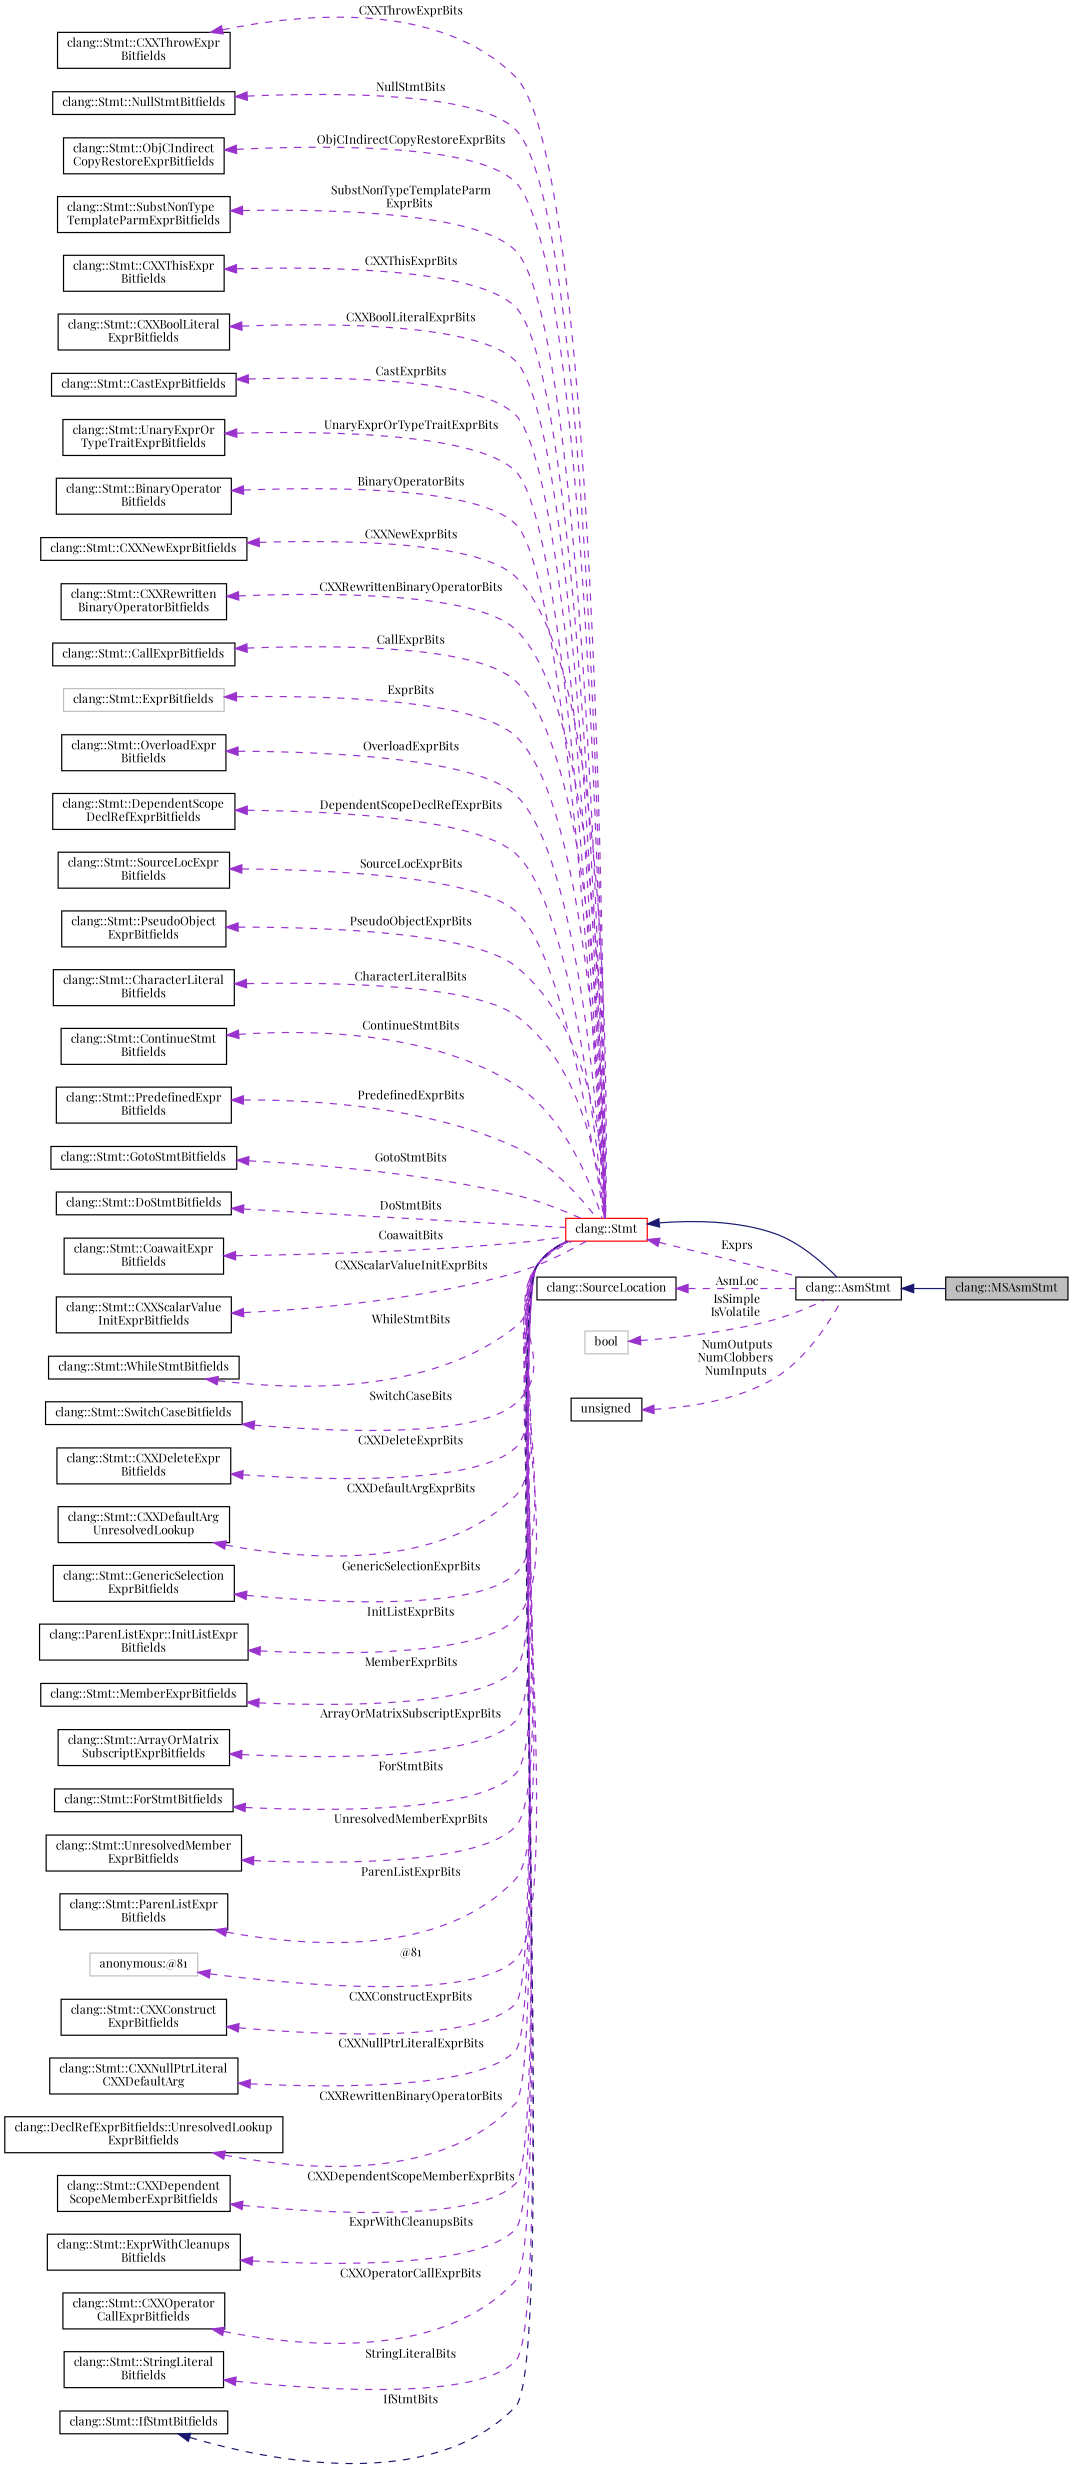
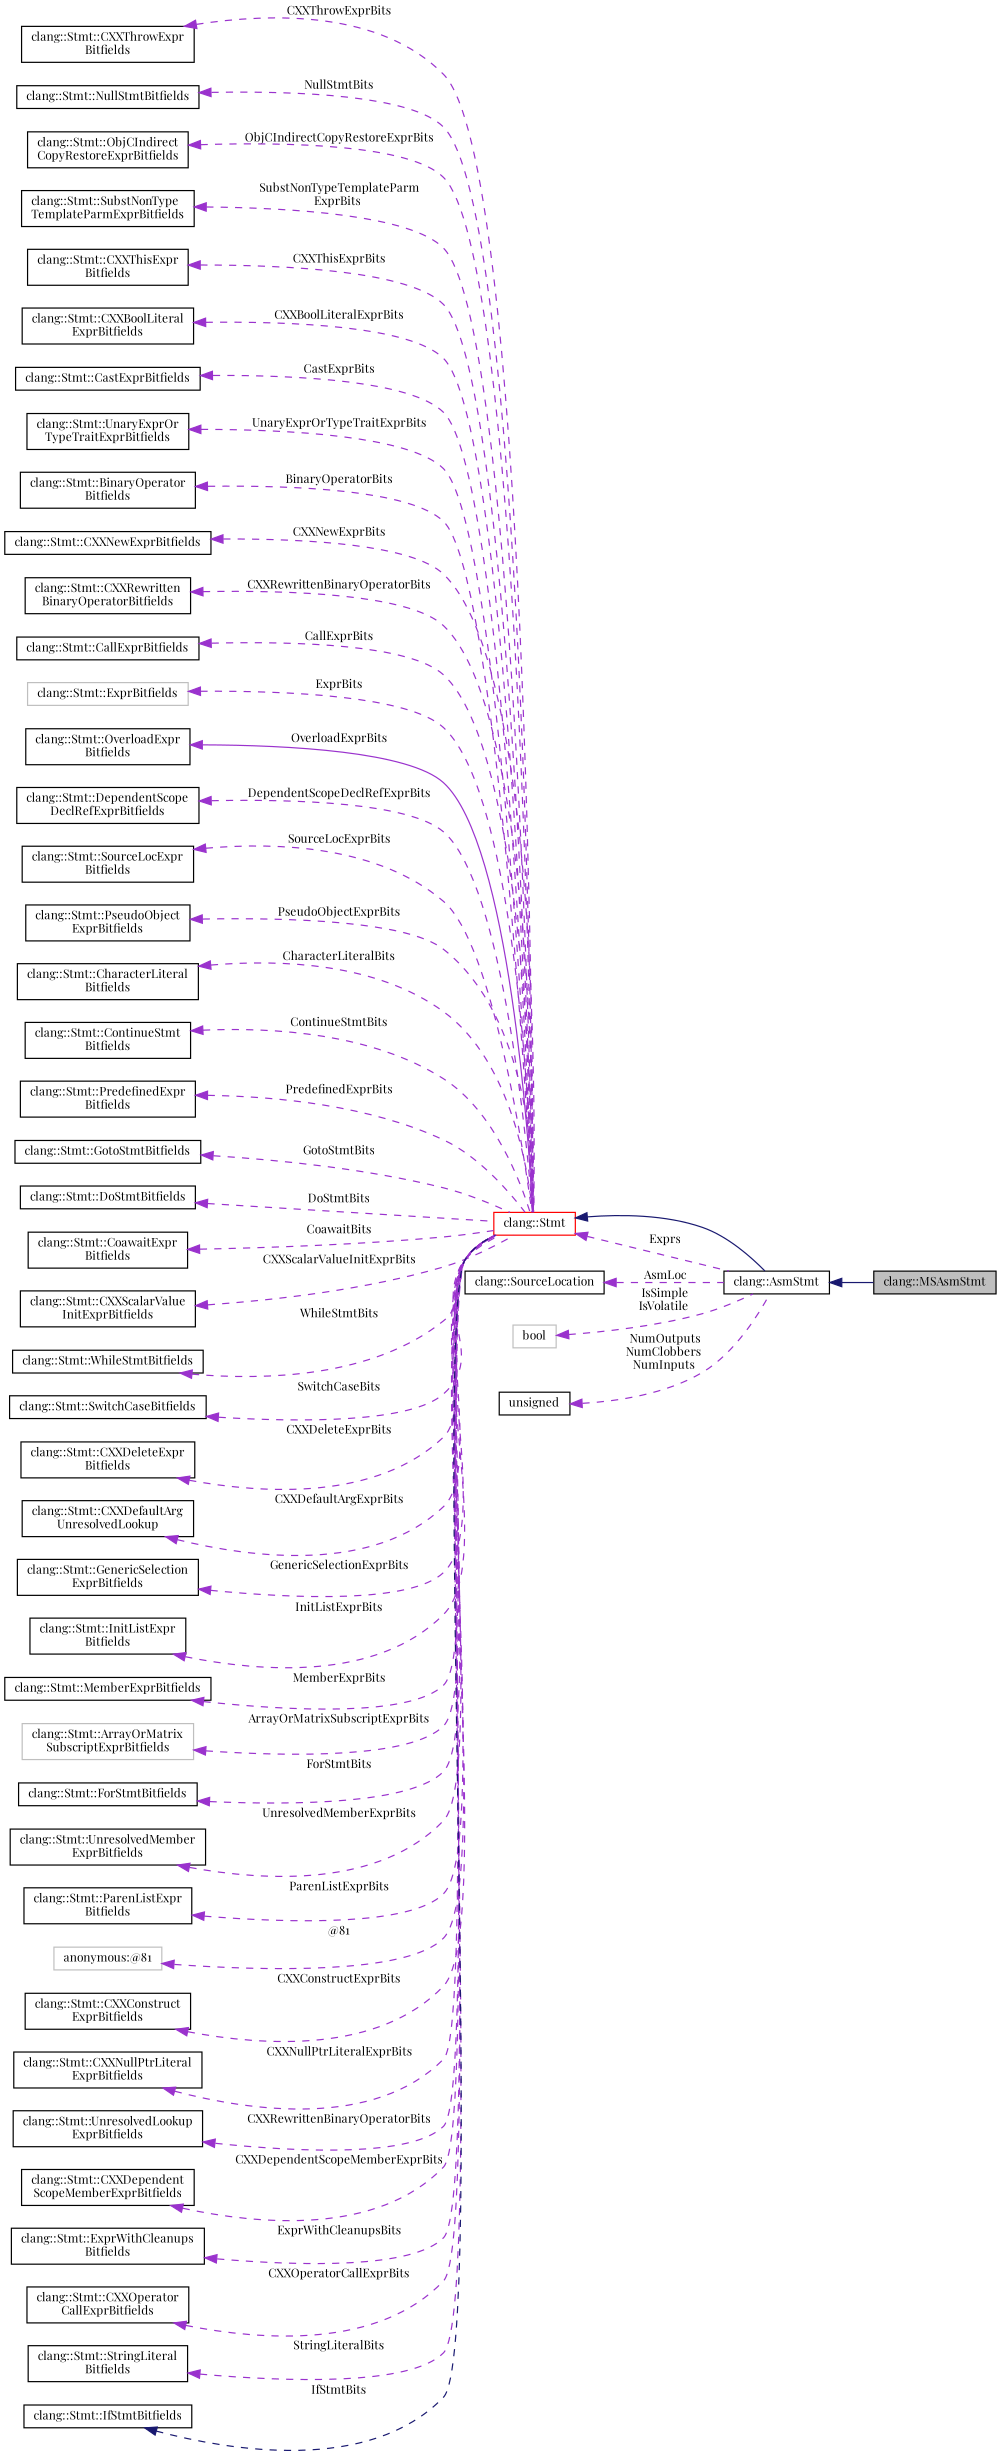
edge "clang::Stmt" -> "clang::Stmt::OverloadExpr Bitfields": style dashed -> solid
node "clang::ParenListExpr::InitListExpr Bitfields": label "clang::ParenListExpr::InitListExpr Bitfields" -> "clang::Stmt::InitListExpr Bitfields"
node "clang::Stmt::ArrayOrMatrix SubscriptExprBitfields": color black -> grey75
node "clang::Stmt::CXXNullPtrLiteral CXXDefaultArg": label "clang::Stmt::CXXNullPtrLiteral CXXDefaultArg" -> "clang::Stmt::CXXNullPtrLiteral ExprBitfields"
node "clang::DeclRefExprBitfields::UnresolvedLookup ExprBitfields": label "clang::DeclRefExprBitfields::UnresolvedLookup ExprBitfields" -> "clang::Stmt::UnresolvedLookup ExprBitfields"
